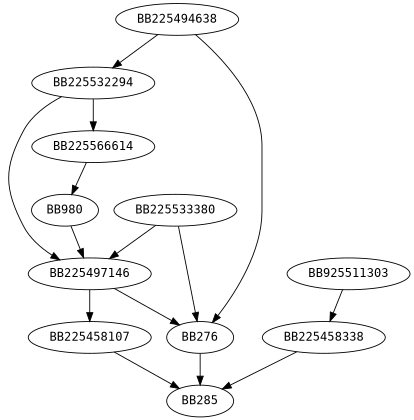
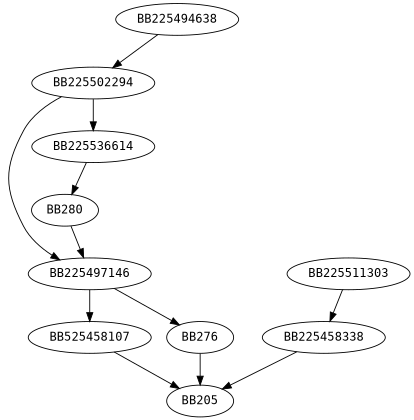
node "BB225532294": label "BB225532294" -> "BB225502294"
node "BB225566614": label "BB225566614" -> "BB225536614"
edge "BB225494638" -> "BB276": removed
node "BB980": label "BB980" -> "BB280"
node "BB225533380": removed
node "BB925511303": label "BB925511303" -> "BB225511303"
node "BB225458107": label "BB225458107" -> "BB525458107"
node "BB285": label "BB285" -> "BB205"
